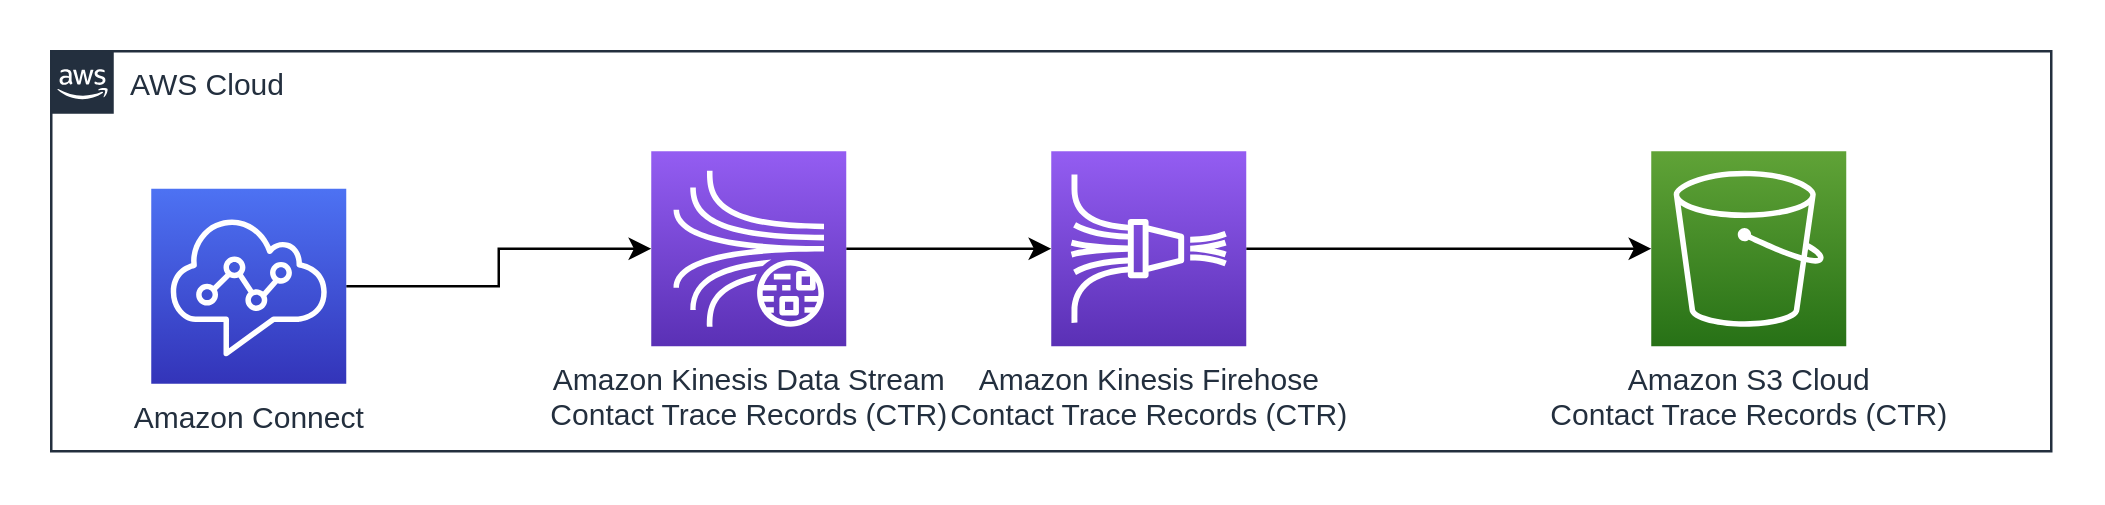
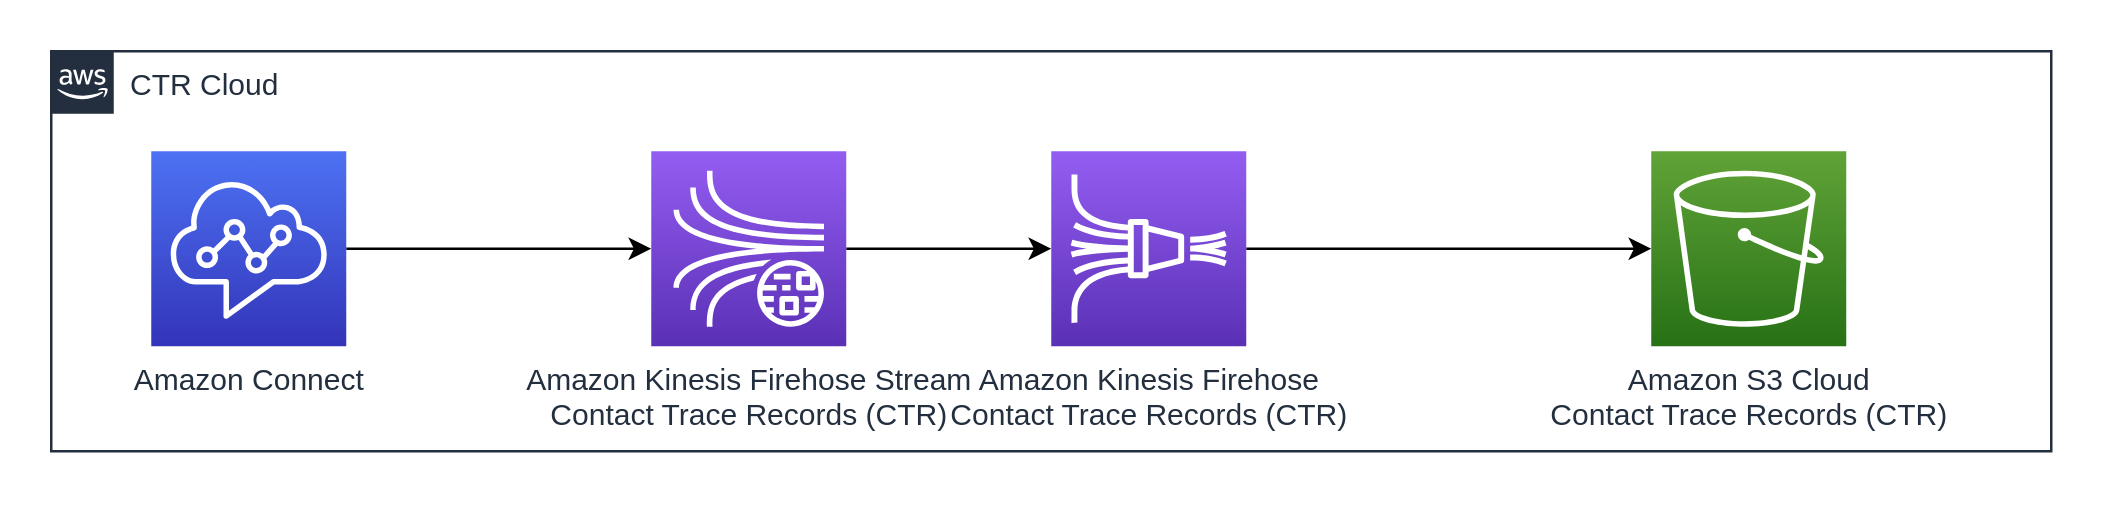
node "AWS Cloud": label "AWS Cloud" -> "CTR Cloud"
node "Amazon Connect": moved (249, 286) -> (249, 249)
node "Amazon Kinesis Data Stream Contact Trace Records (CTR)": label "Amazon Kinesis Data Stream Contact Trace Records (CTR)" -> "Amazon Kinesis Firehose Stream Contact Trace Records (CTR)"
